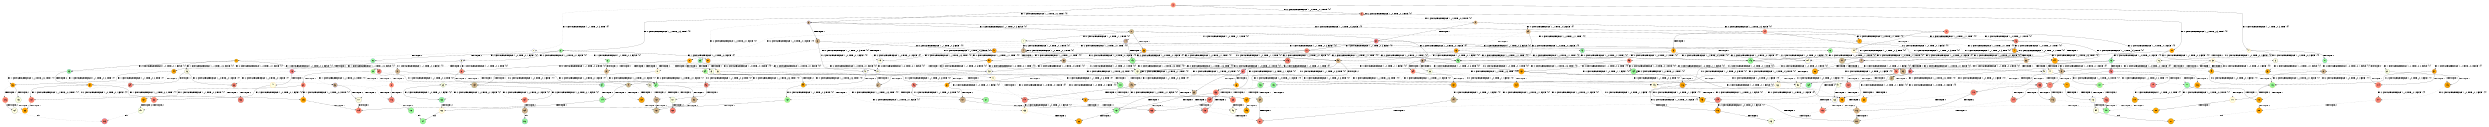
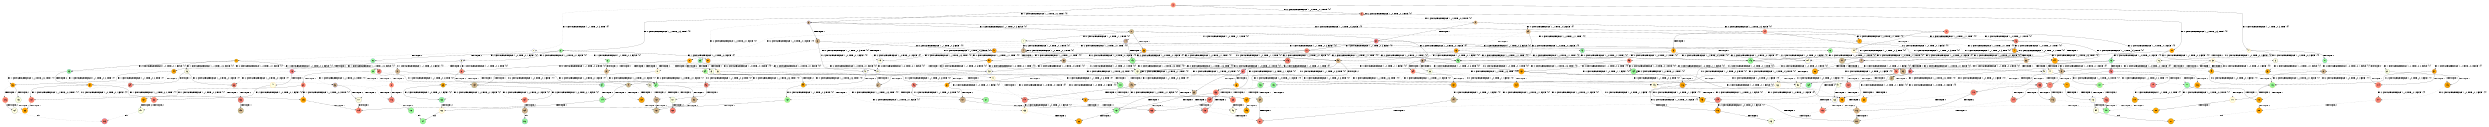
node "65": fillcolor lightyellow -> orange
node "190": added
